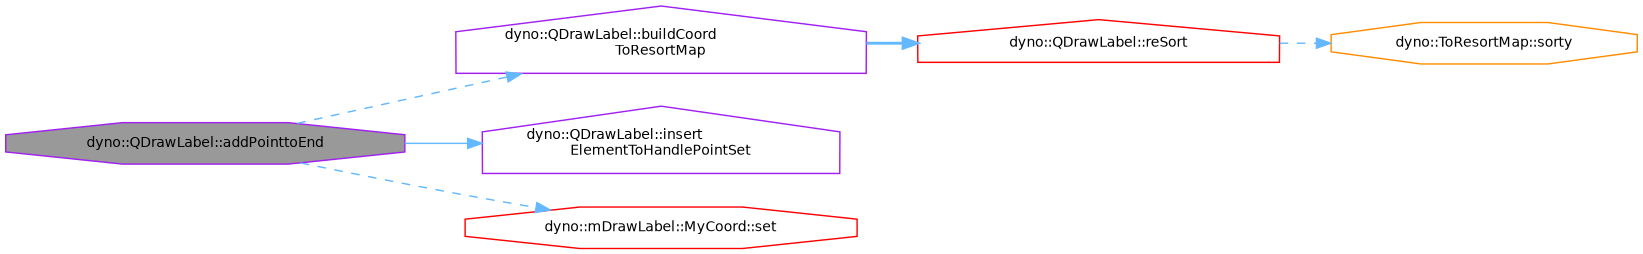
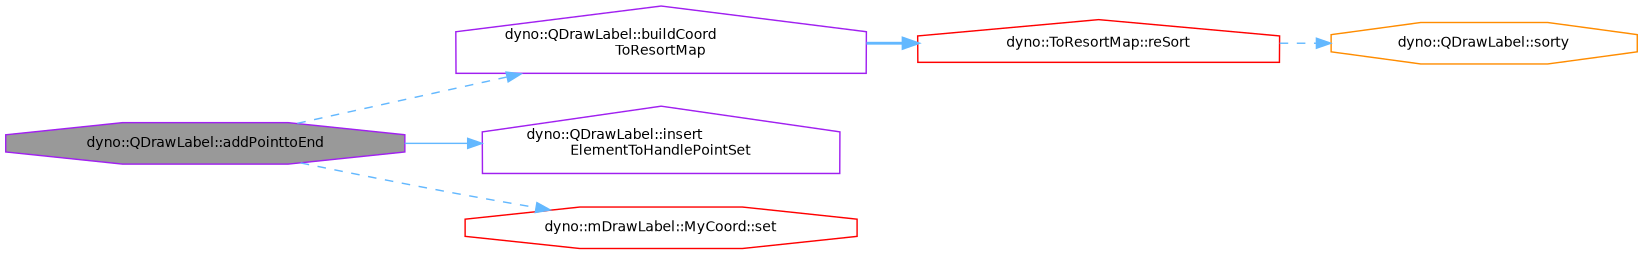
node "dyno::QDrawLabel::reSort": label "dyno::QDrawLabel::reSort" -> "dyno::ToResortMap::reSort"
node "dyno::ToResortMap::sorty": label "dyno::ToResortMap::sorty" -> "dyno::QDrawLabel::sorty"
